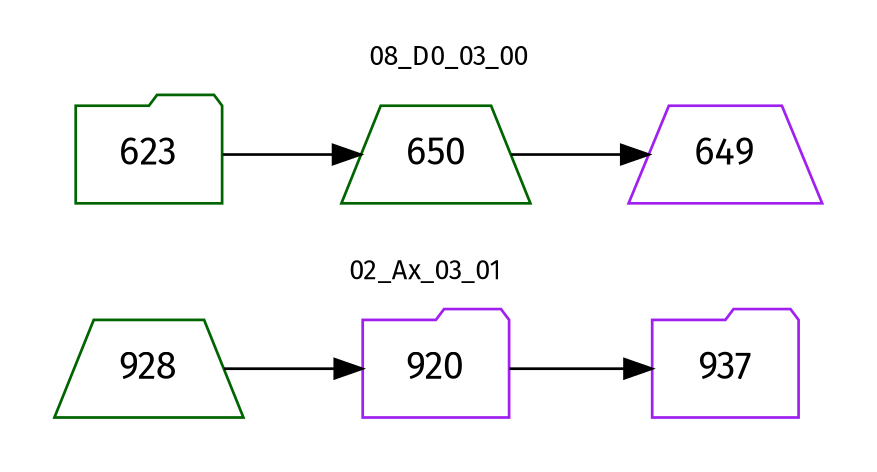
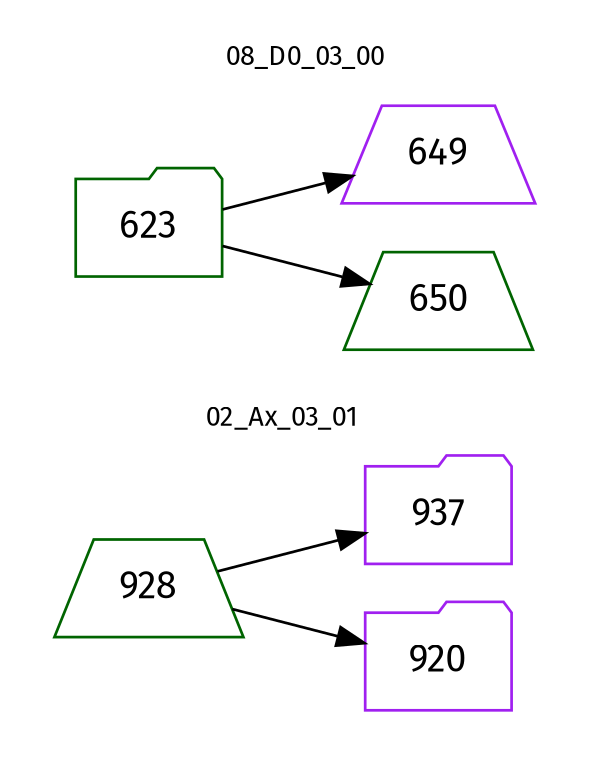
edge "650" -> "649": now "623" -> "649"
edge "920" -> "937": now "928" -> "937"
